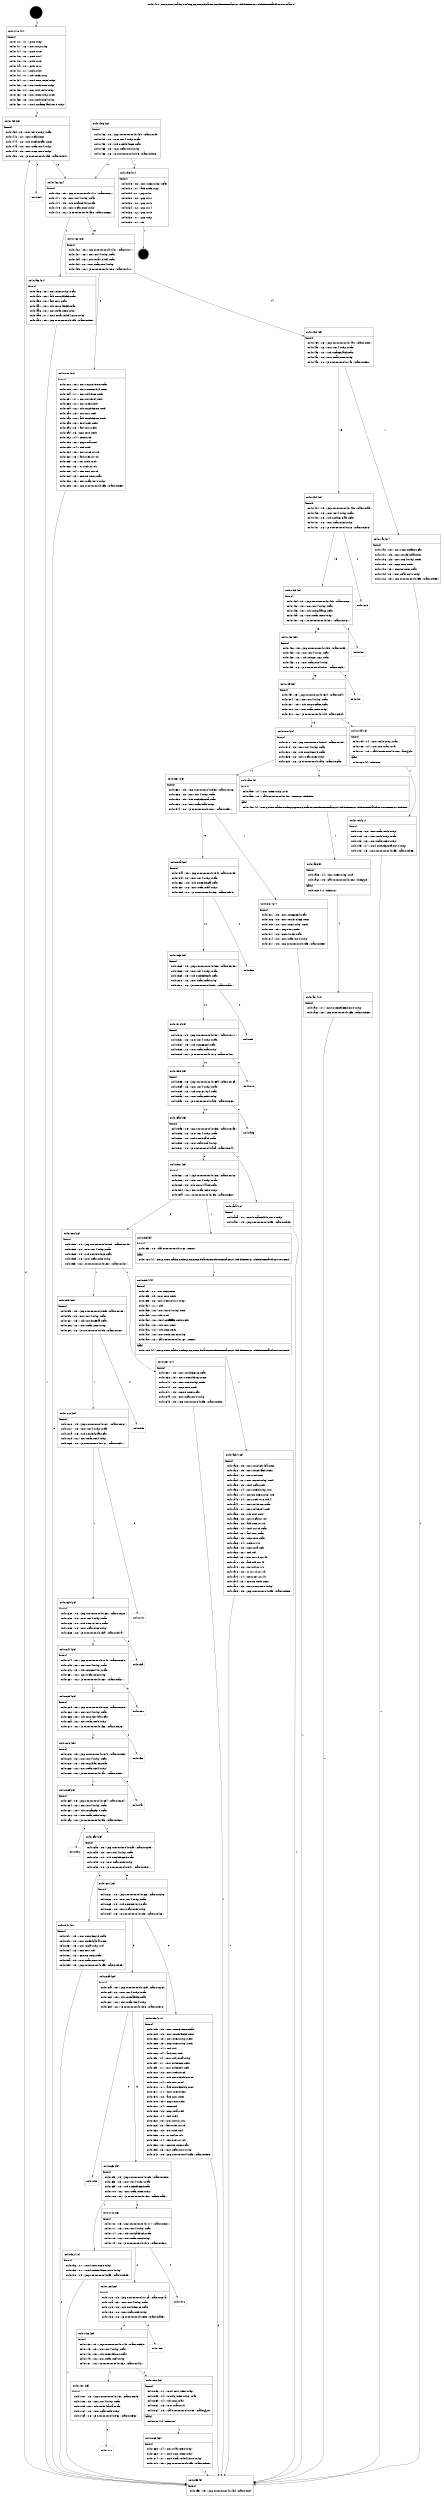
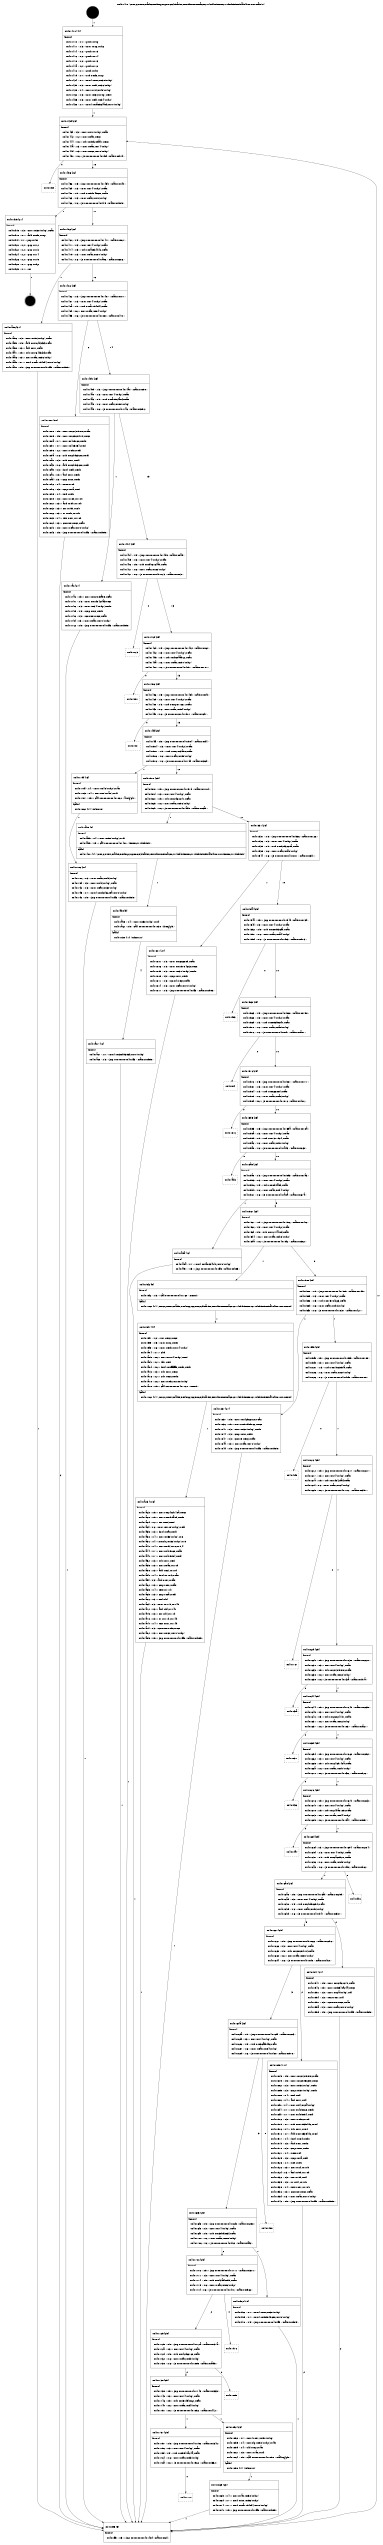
edge "0x40143f [23]" -> "0x40146c [22]": now "0x40143f [23]" -> "0x401456 [22]"
